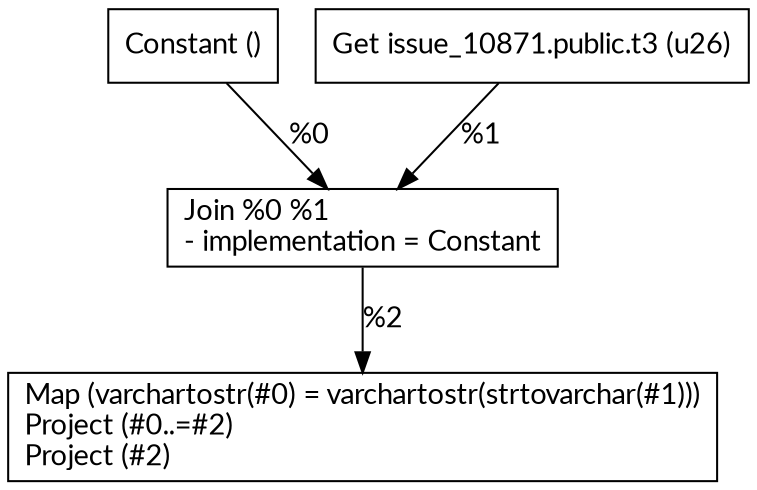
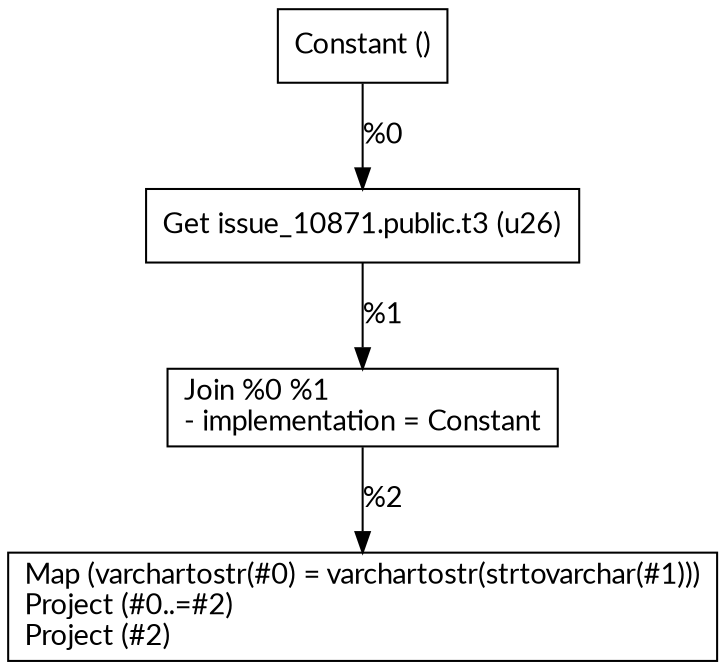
edge "Constant ()" -> "Join %0 %1 - implementation = Constant": now "Constant ()" -> "Get issue_10871.public.t3 (u26)"
